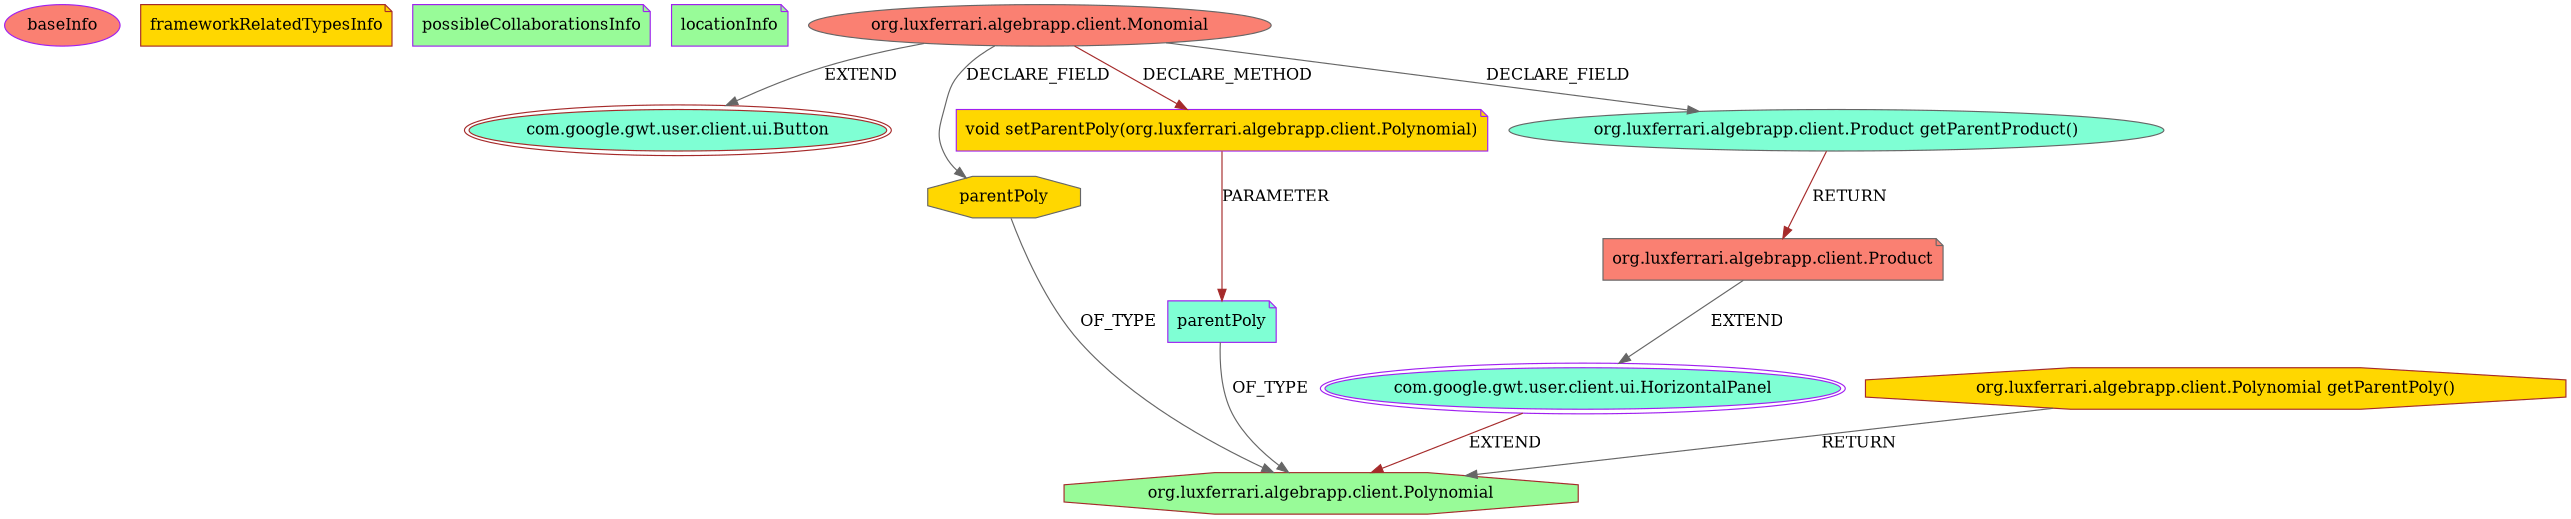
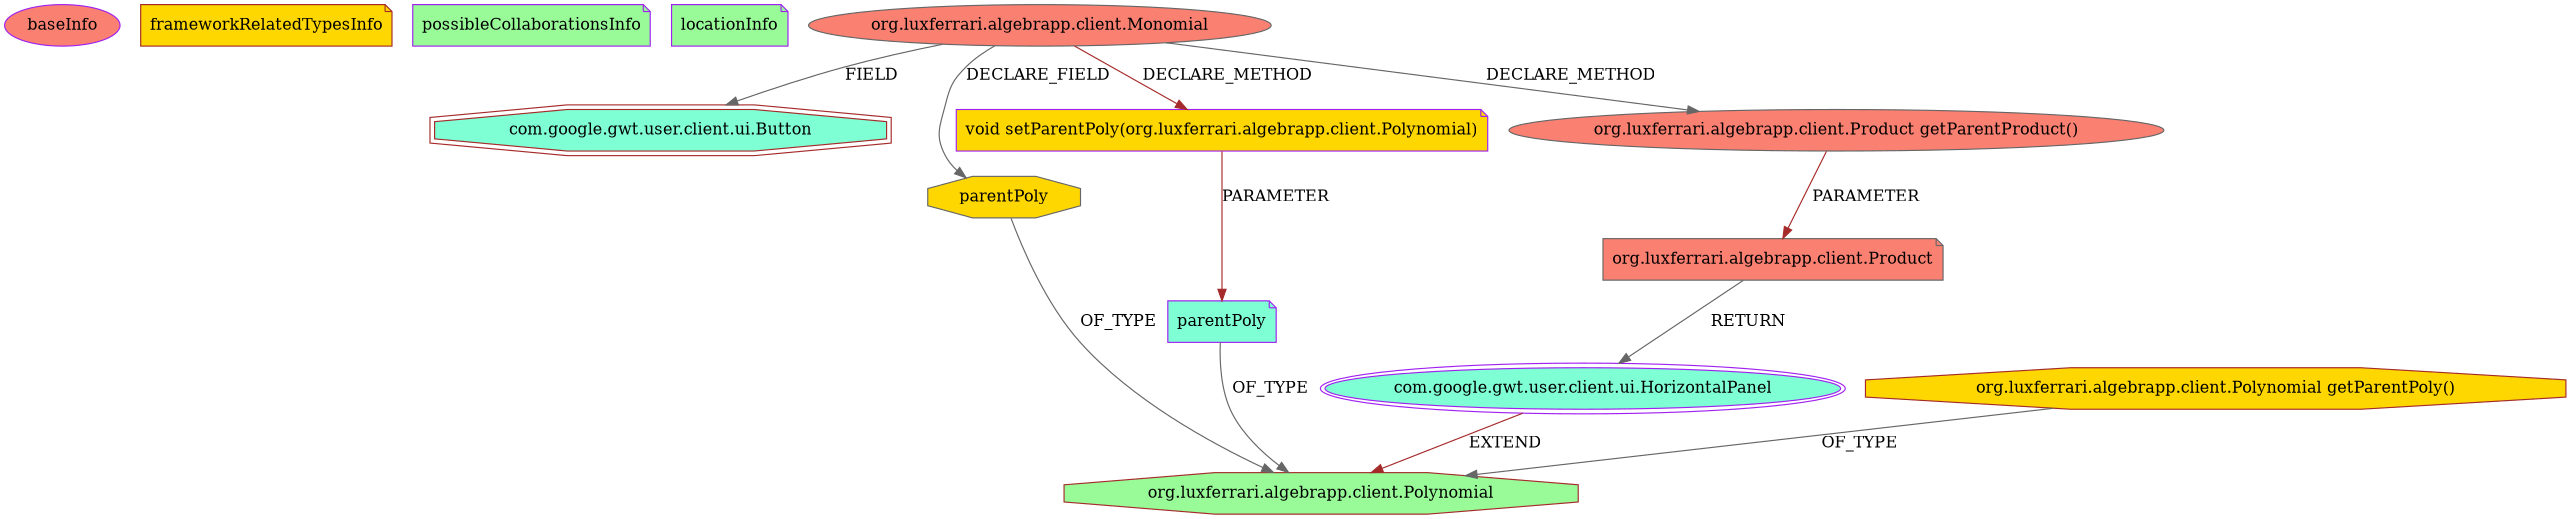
edge "org.luxferrari.algebrapp.client.Monomial" -> "com.google.gwt.user.client.ui.Button": label "EXTEND" -> "FIELD"
edge "org.luxferrari.algebrapp.client.Monomial" -> "org.luxferrari.algebrapp.client.Product getParentProduct()": label "DECLARE_FIELD" -> "DECLARE_METHOD"
node "com.google.gwt.user.client.ui.Button": shape ellipse -> octagon
node "org.luxferrari.algebrapp.client.Product getParentProduct()": fillcolor aquamarine -> salmon
edge "org.luxferrari.algebrapp.client.Product getParentProduct()" -> "org.luxferrari.algebrapp.client.Product": label "RETURN" -> "PARAMETER"
edge "org.luxferrari.algebrapp.client.Product" -> "com.google.gwt.user.client.ui.HorizontalPanel": label "EXTEND" -> "RETURN"
edge "org.luxferrari.algebrapp.client.Polynomial getParentPoly()" -> "org.luxferrari.algebrapp.client.Polynomial": label "RETURN" -> "OF_TYPE"
